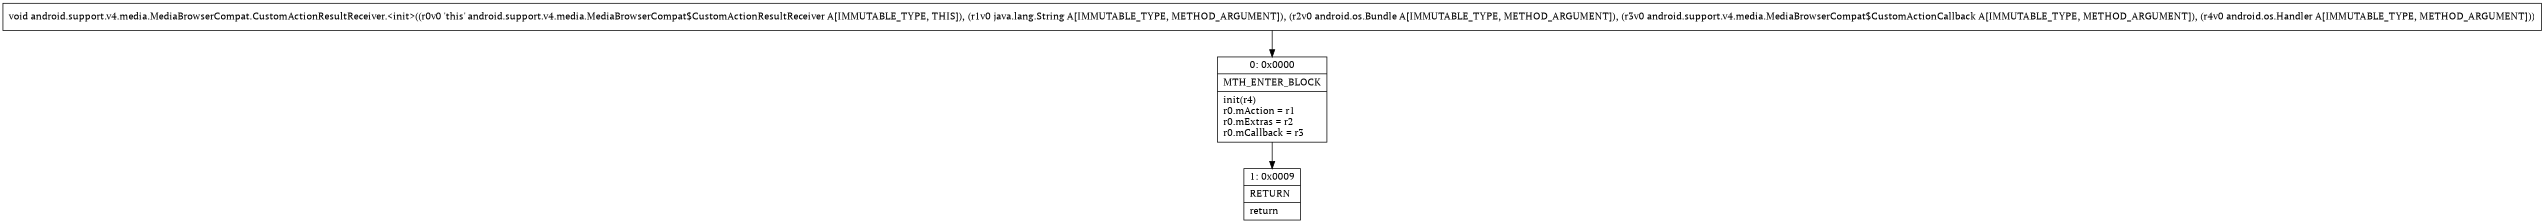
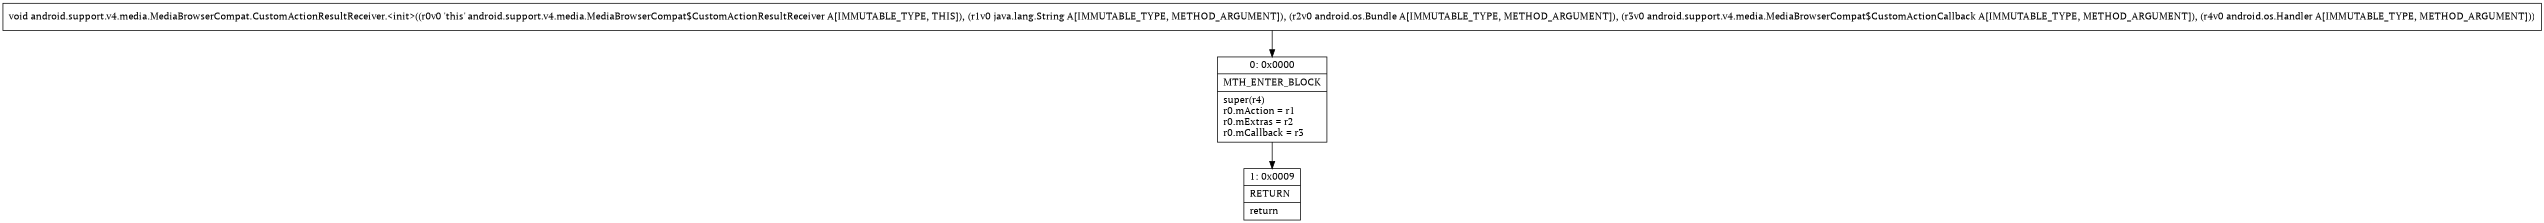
node "0: 0x0000": text "init(r4)" -> "super(r4)"
